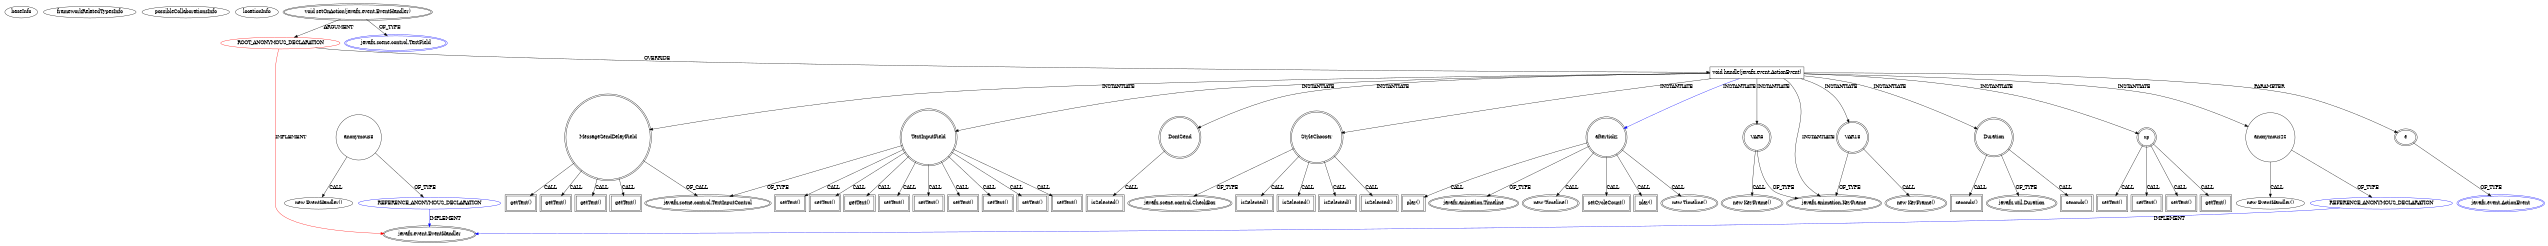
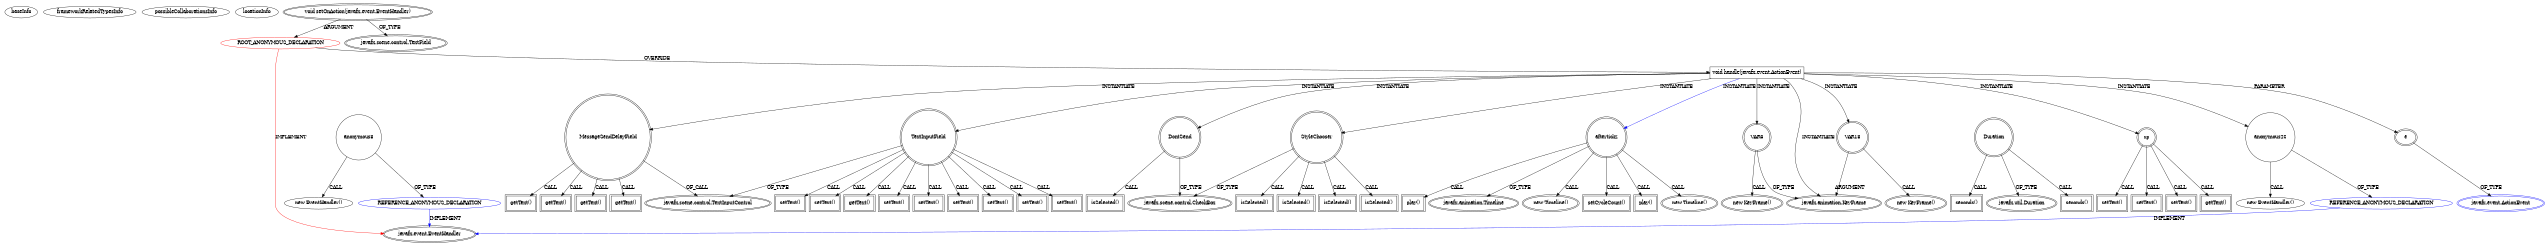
node "javafx.scene.control.TextField": color blue -> black
edge "void handle(javafx.event.ActionEvent)" -> "Duration": removed, label "INSTANTIATE"
edge "DontSend" -> "javafx.scene.control.CheckBox": added, label "OF_TYPE"
edge "VAR18" -> "javafx.animation.KeyFrame": label "OF_TYPE" -> "ARGUMENT"
